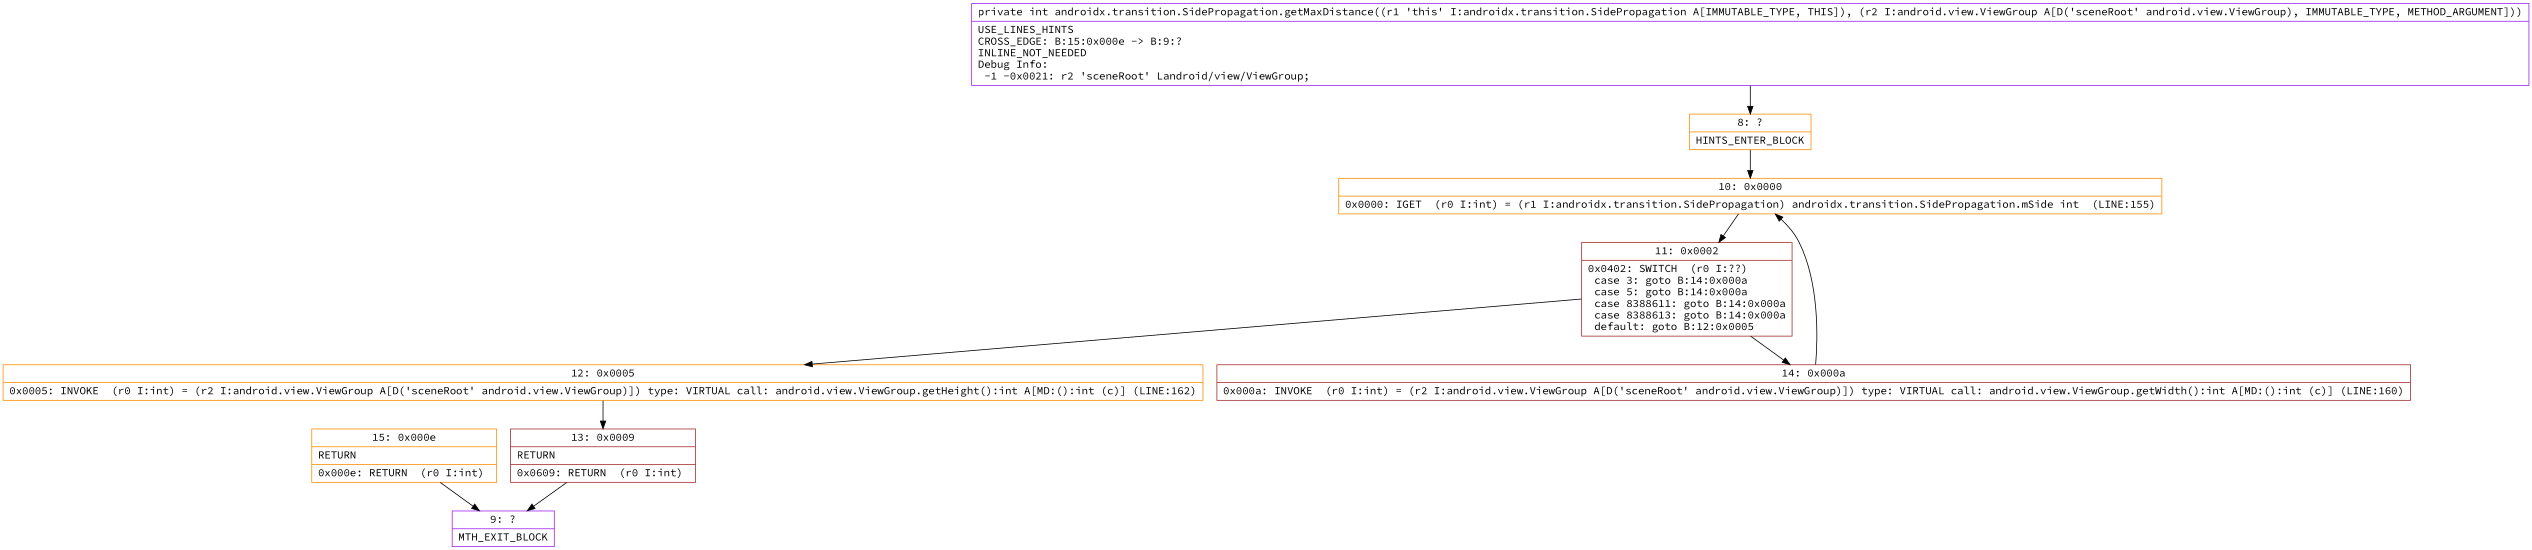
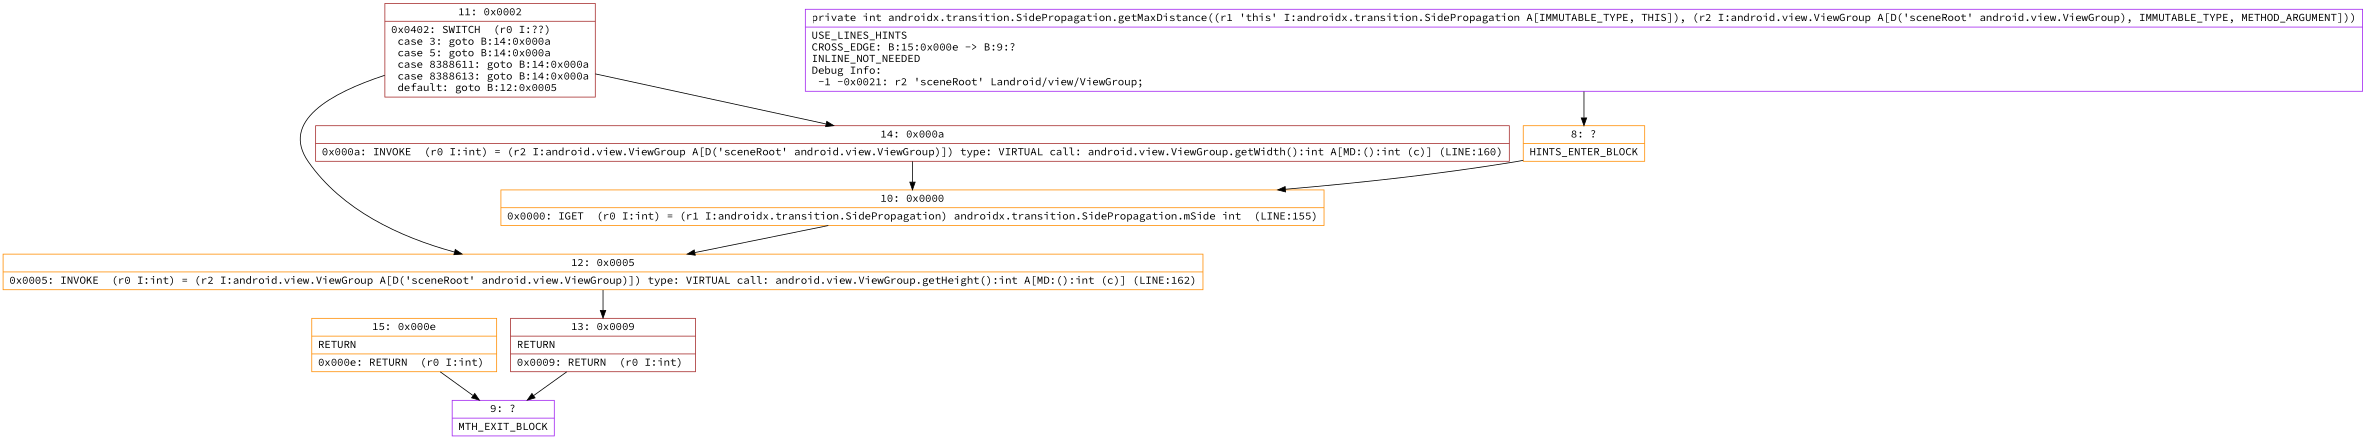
edge "10: 0x0000" -> "11: 0x0002": now "10: 0x0000" -> "12: 0x0005"
node "13: 0x0009": text "0x0609: RETURN  (r0 I:int)" -> "0x0009: RETURN  (r0 I:int)"
